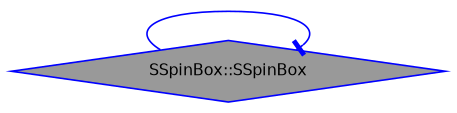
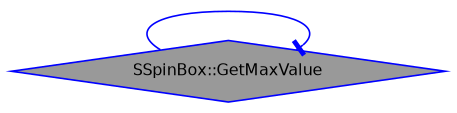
node "SSpinBox::SSpinBox": label "SSpinBox::SSpinBox" -> "SSpinBox::GetMaxValue"
